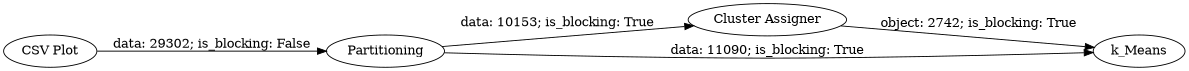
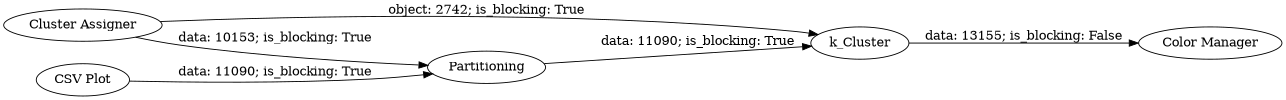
edge "Partitioning" -> "Cluster Assigner": reversed
node "Color Manager": added
edge "CSV Plot" -> "Partitioning": label "data: 29302; is_blocking: False" -> "data: 11090; is_blocking: True"
node "k_Means": label "k_Means" -> "k_Cluster"
